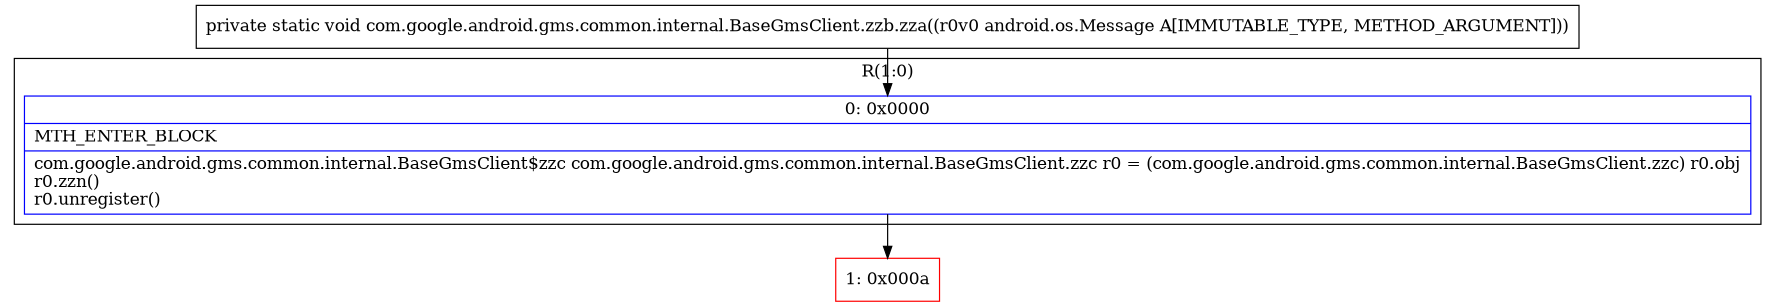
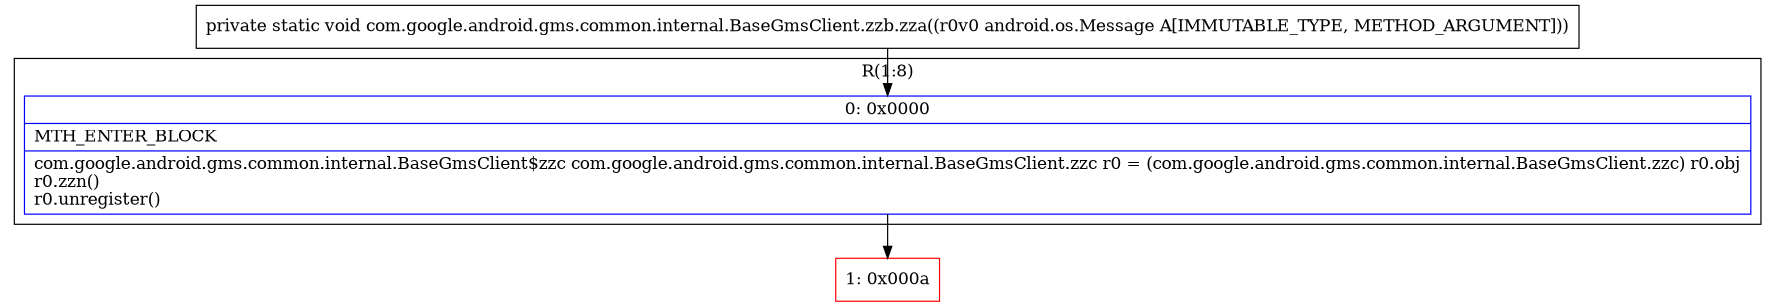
cluster "R(1:0)": label "R(1:0)" -> "R(1:8)"
